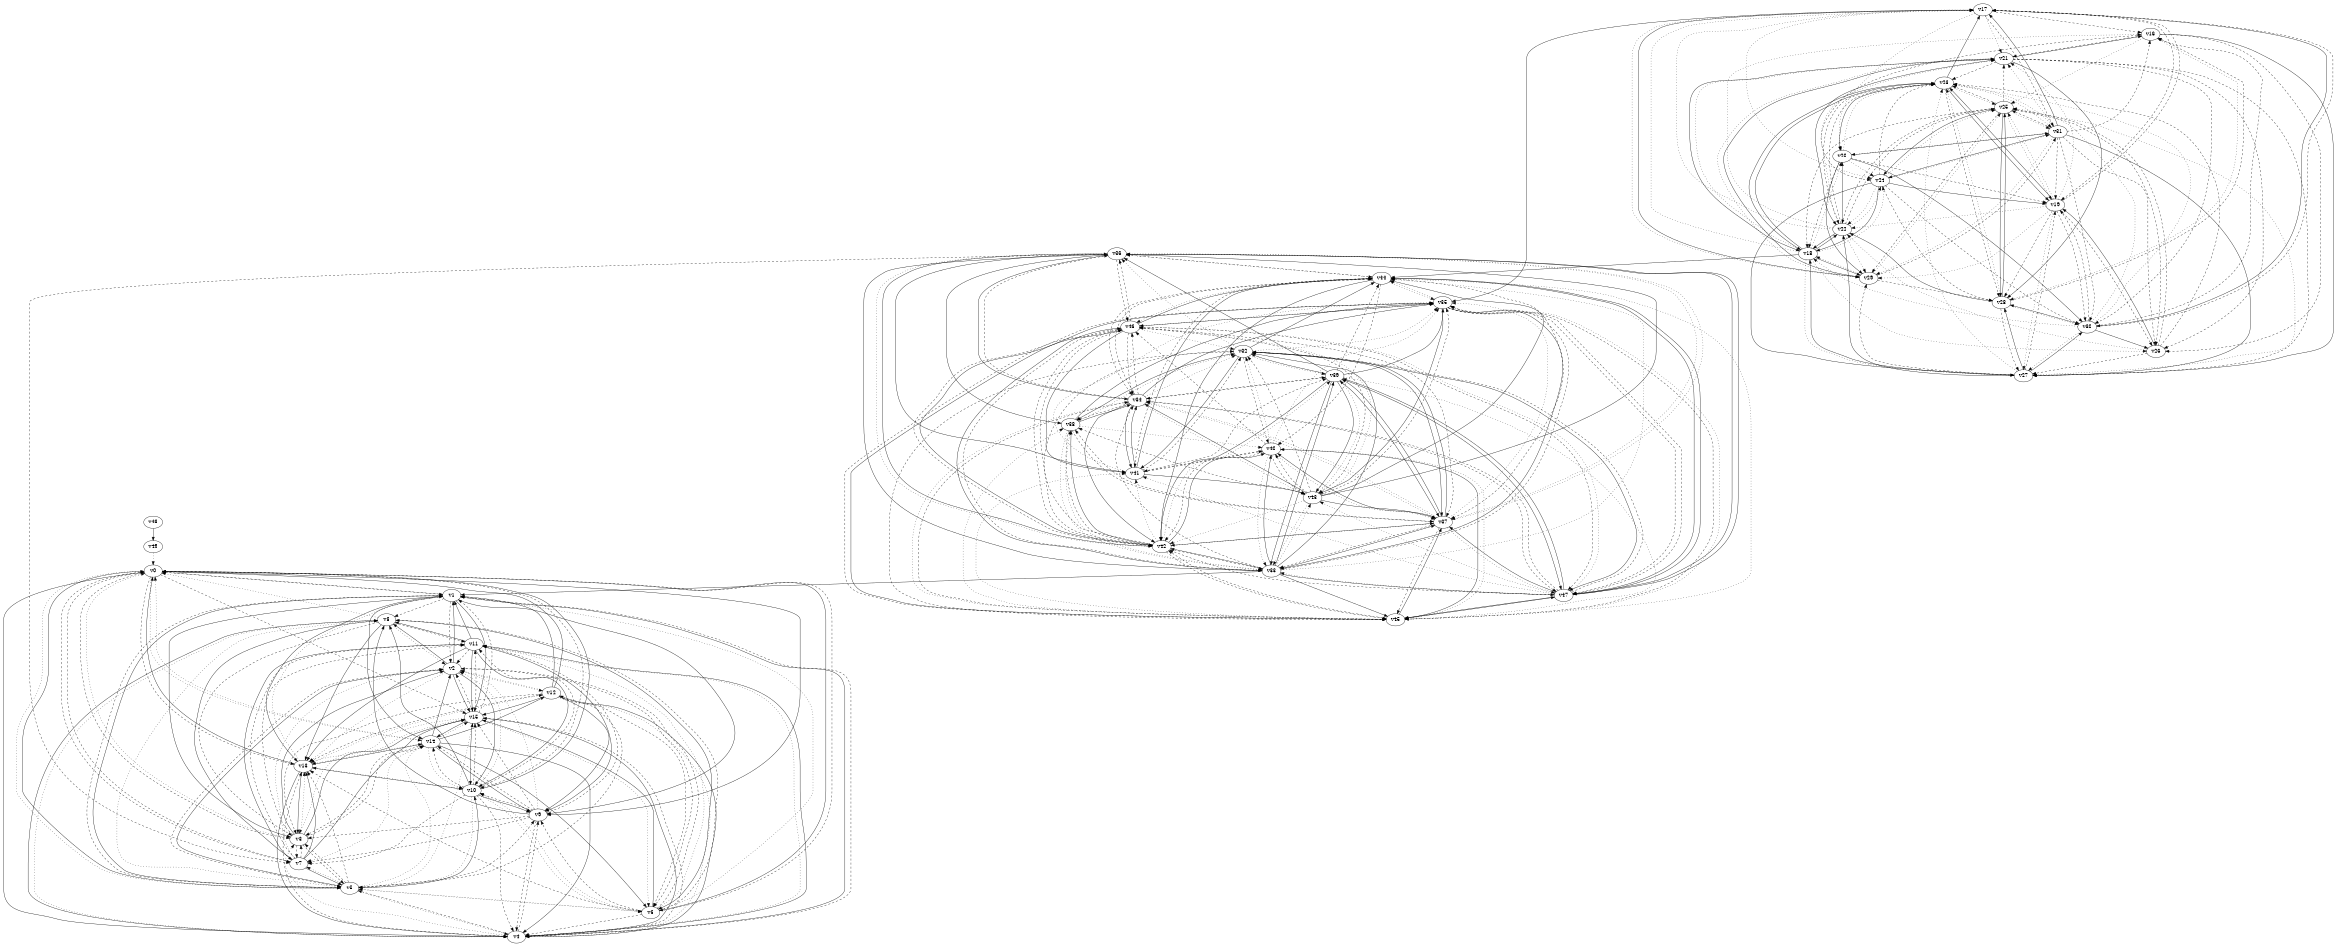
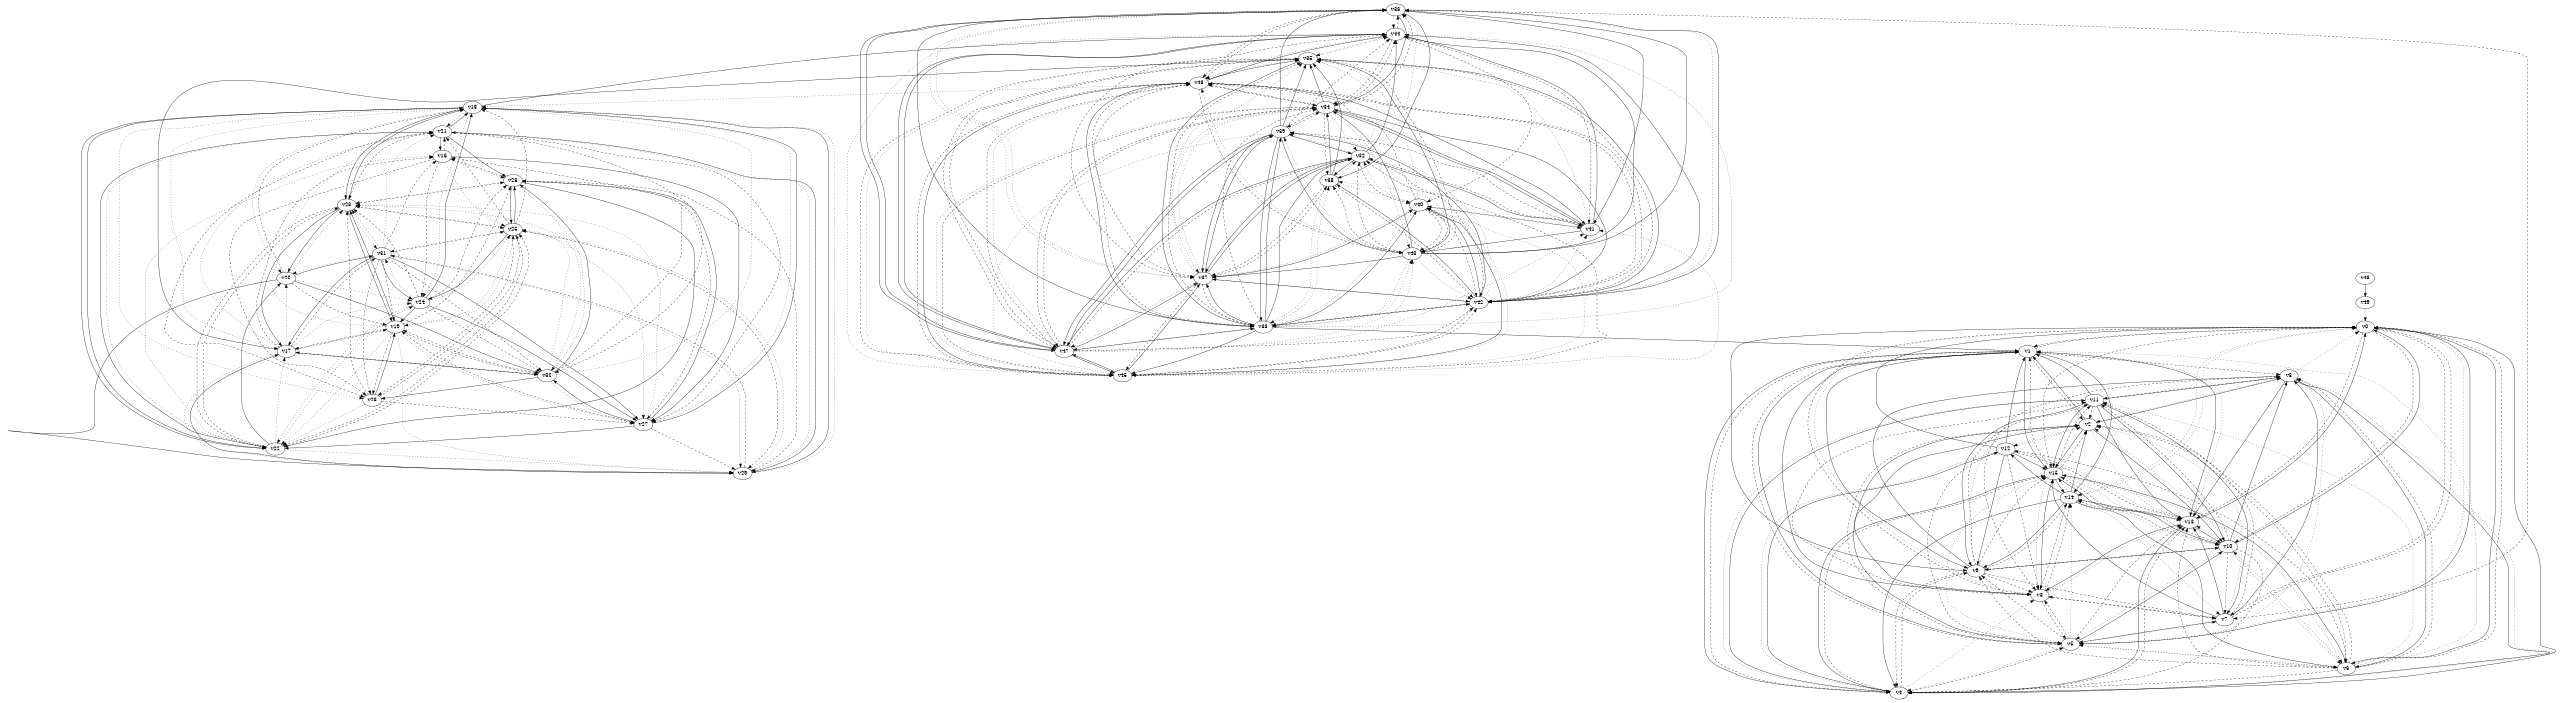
edge "v46" -> "v32": now "v46" -> "v18"
